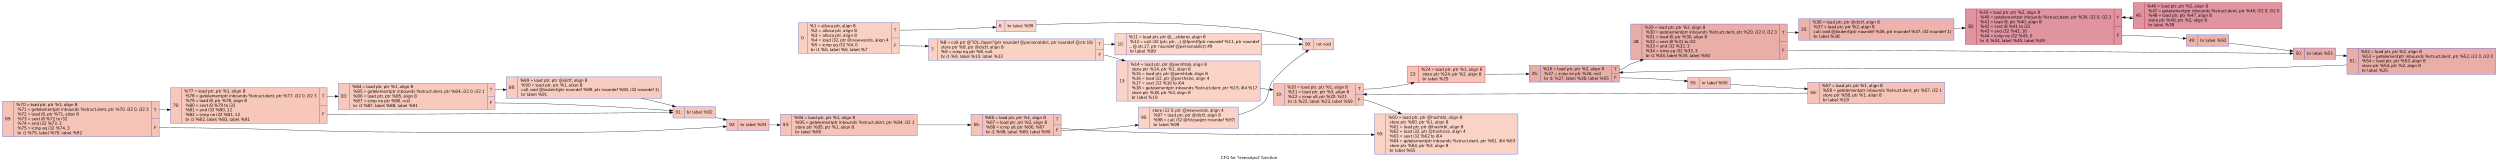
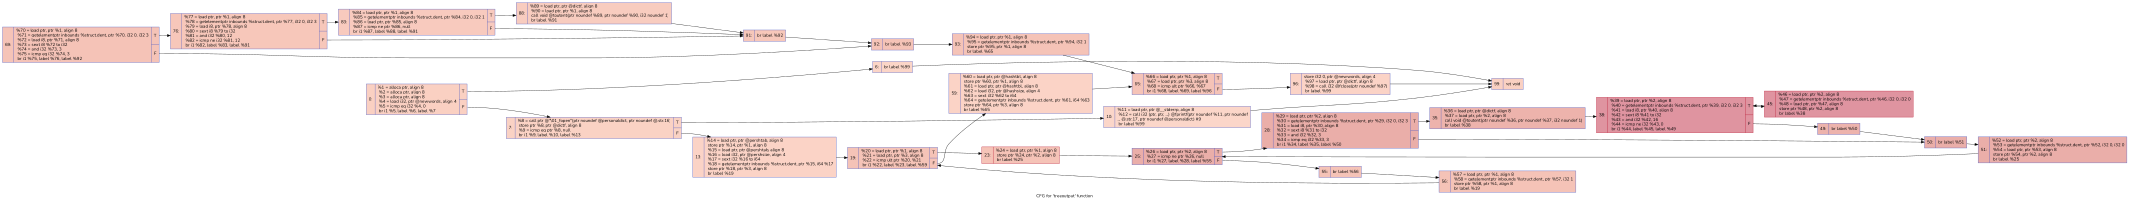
edge "65:" -> "59:": reversed
